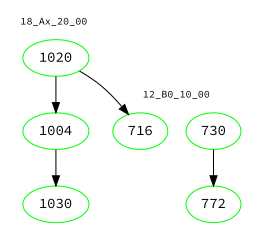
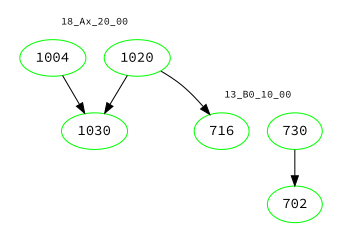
edge "1020" -> "1004": now "1020" -> "1030"
cluster "12_B0_10_00": label "12_B0_10_00" -> "13_B0_10_00"
node "772": label "772" -> "702"
